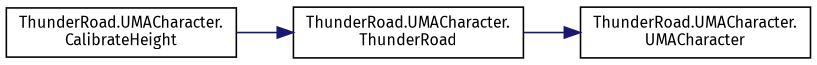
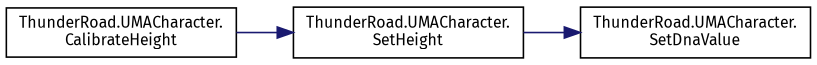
node "ThunderRoad.UMACharacter. ThunderRoad": label "ThunderRoad.UMACharacter. ThunderRoad" -> "ThunderRoad.UMACharacter. SetHeight"
node "ThunderRoad.UMACharacter. UMACharacter": label "ThunderRoad.UMACharacter. UMACharacter" -> "ThunderRoad.UMACharacter. SetDnaValue"
